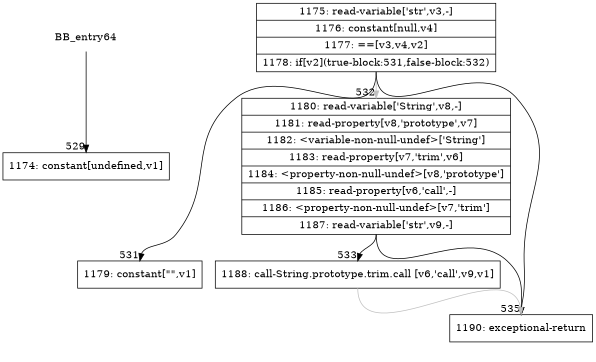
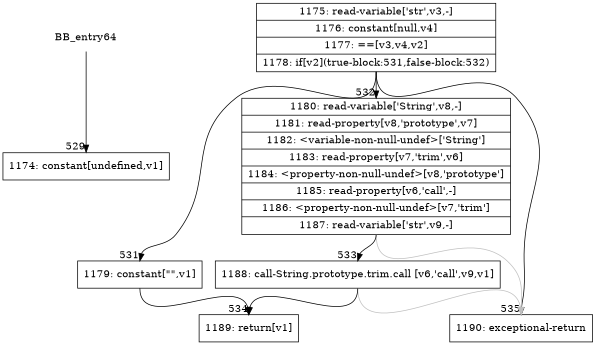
edge "1175: read-variable['str',v3,-]" -> "1180: read-variable['String',v8,-]": color gray -> black
edge "1180: read-variable['String',v8,-]" -> "1190: exceptional-return": color black -> gray
node "1189: return[v1]": added
